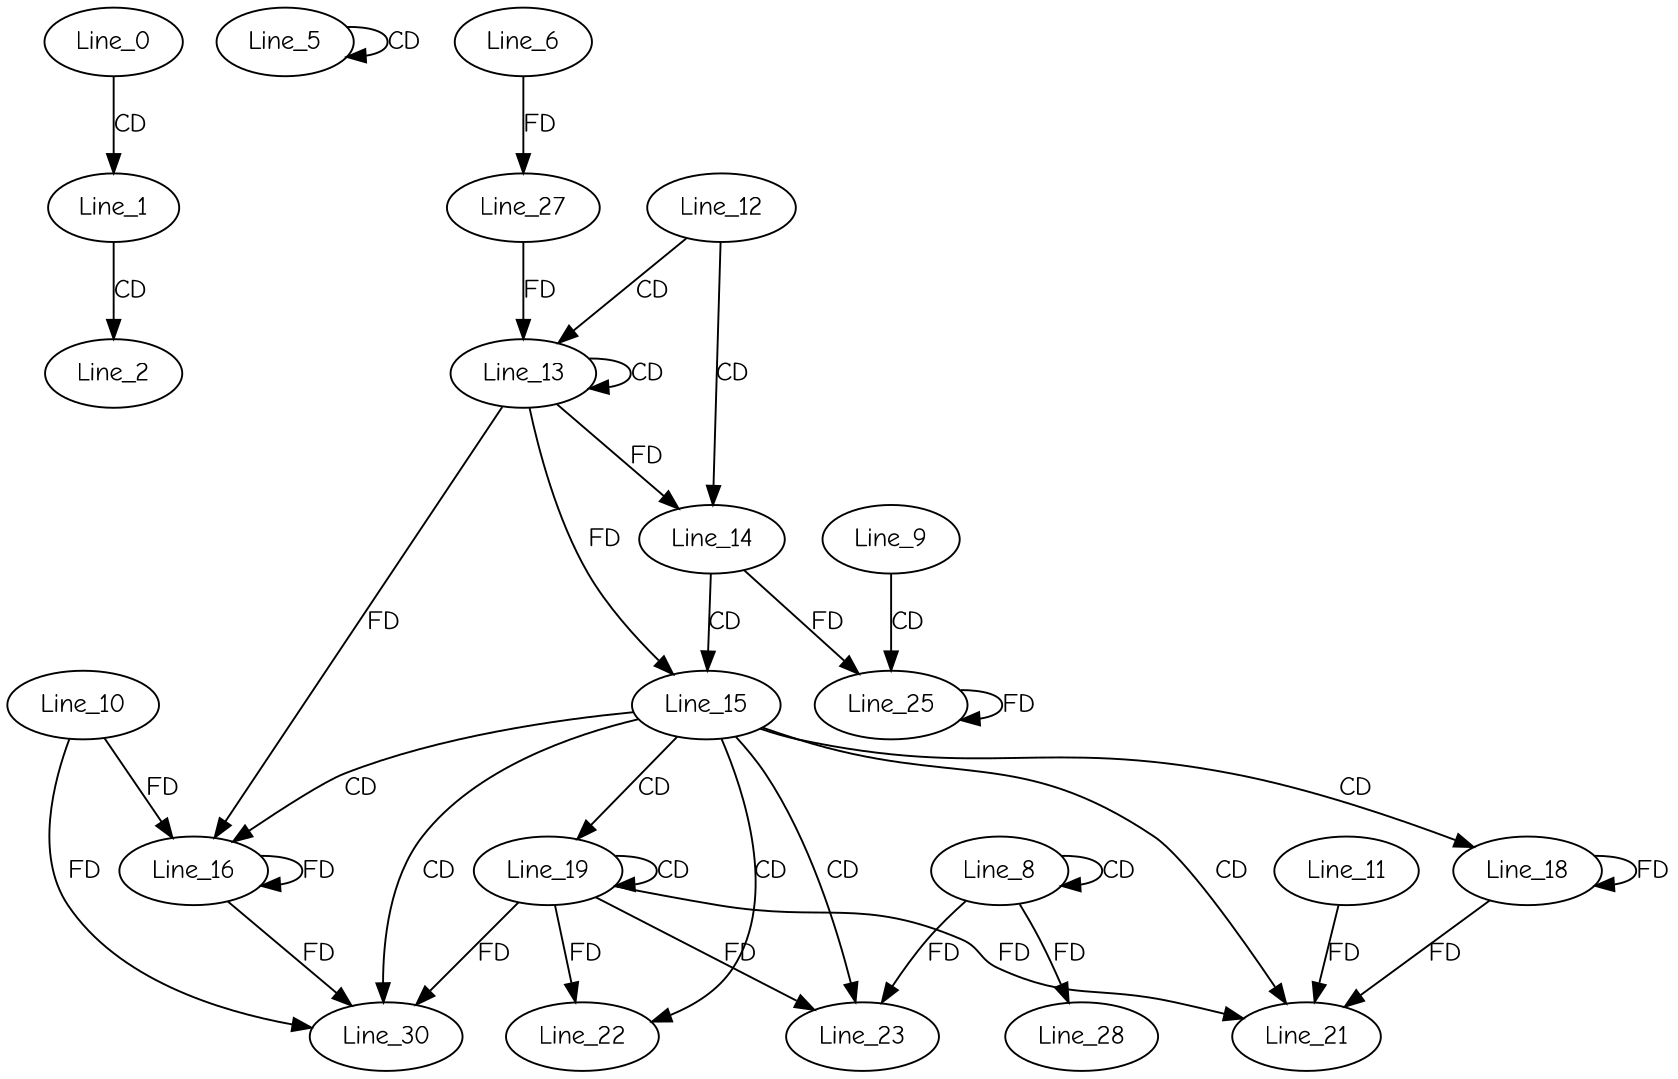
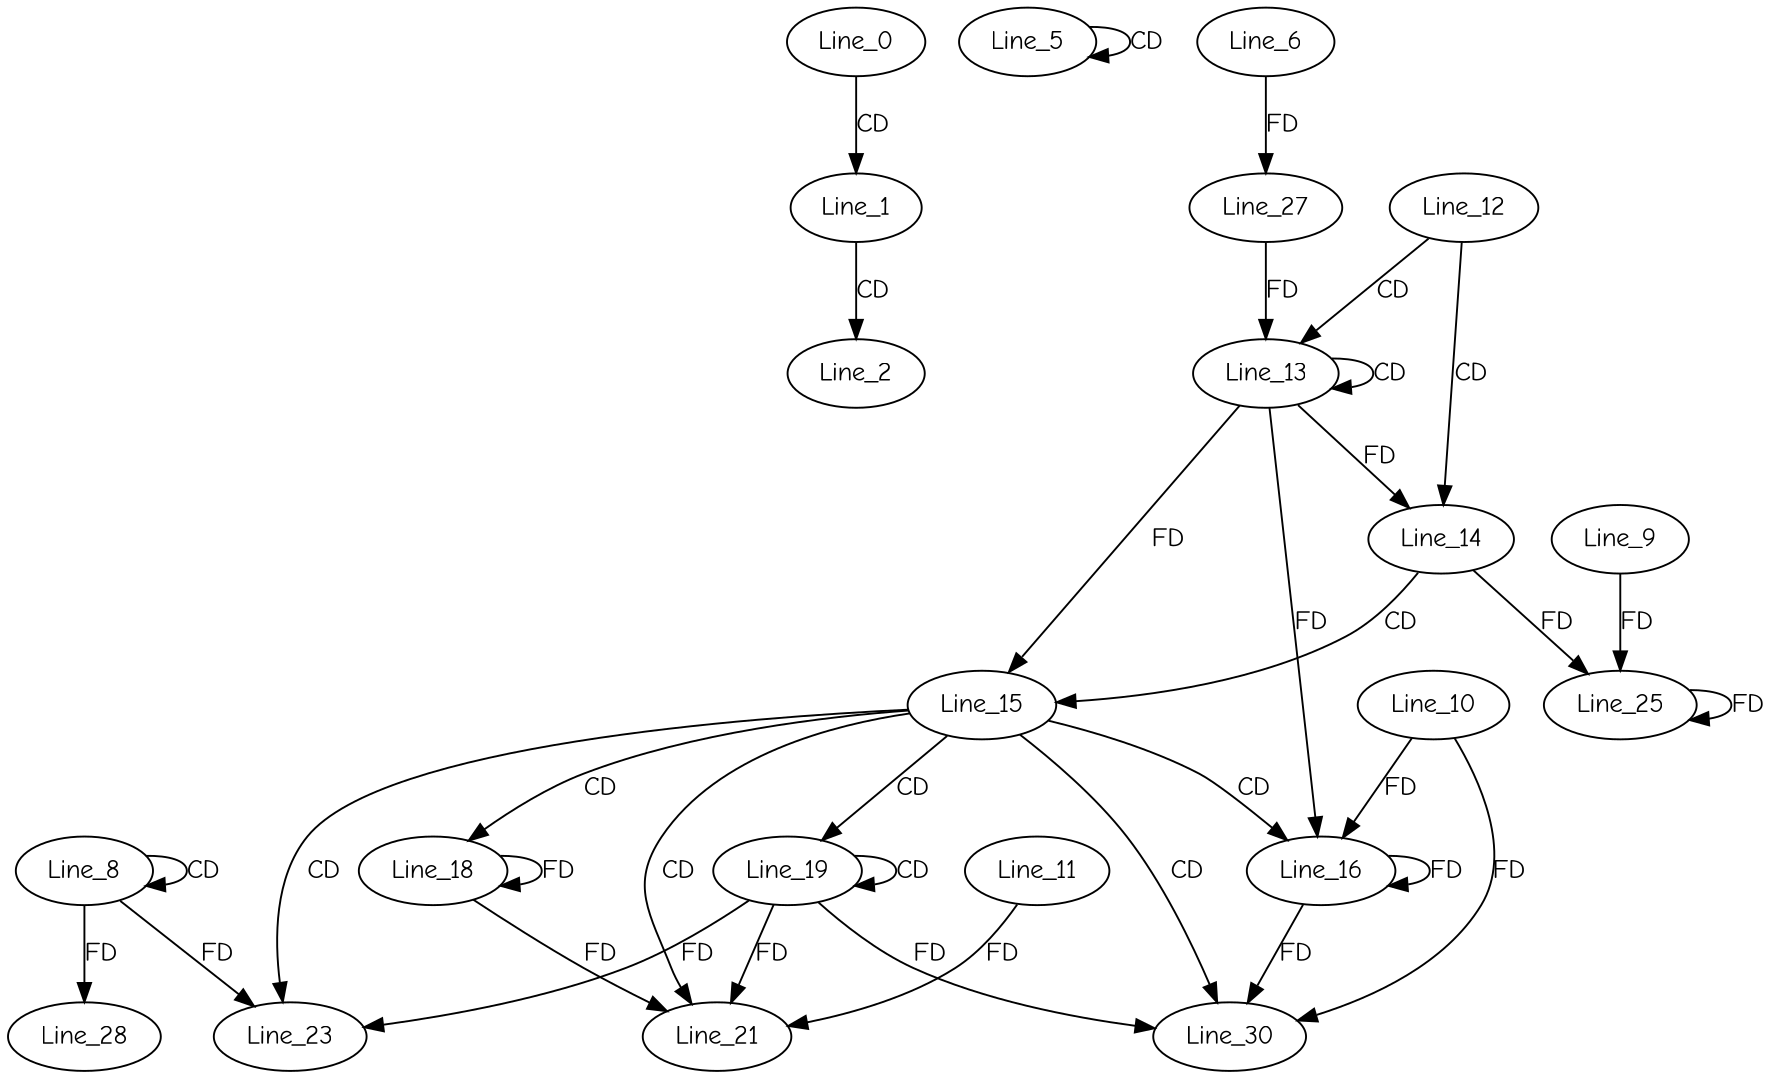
edge "Line_9" -> "Line_25": label "CD" -> "FD"
node "Line_22": removed
